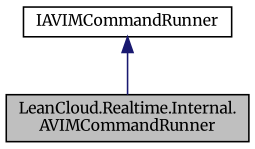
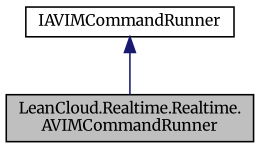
node "LeanCloud.Realtime.Internal. AVIMCommandRunner": label "LeanCloud.Realtime.Internal. AVIMCommandRunner" -> "LeanCloud.Realtime.Realtime. AVIMCommandRunner"
